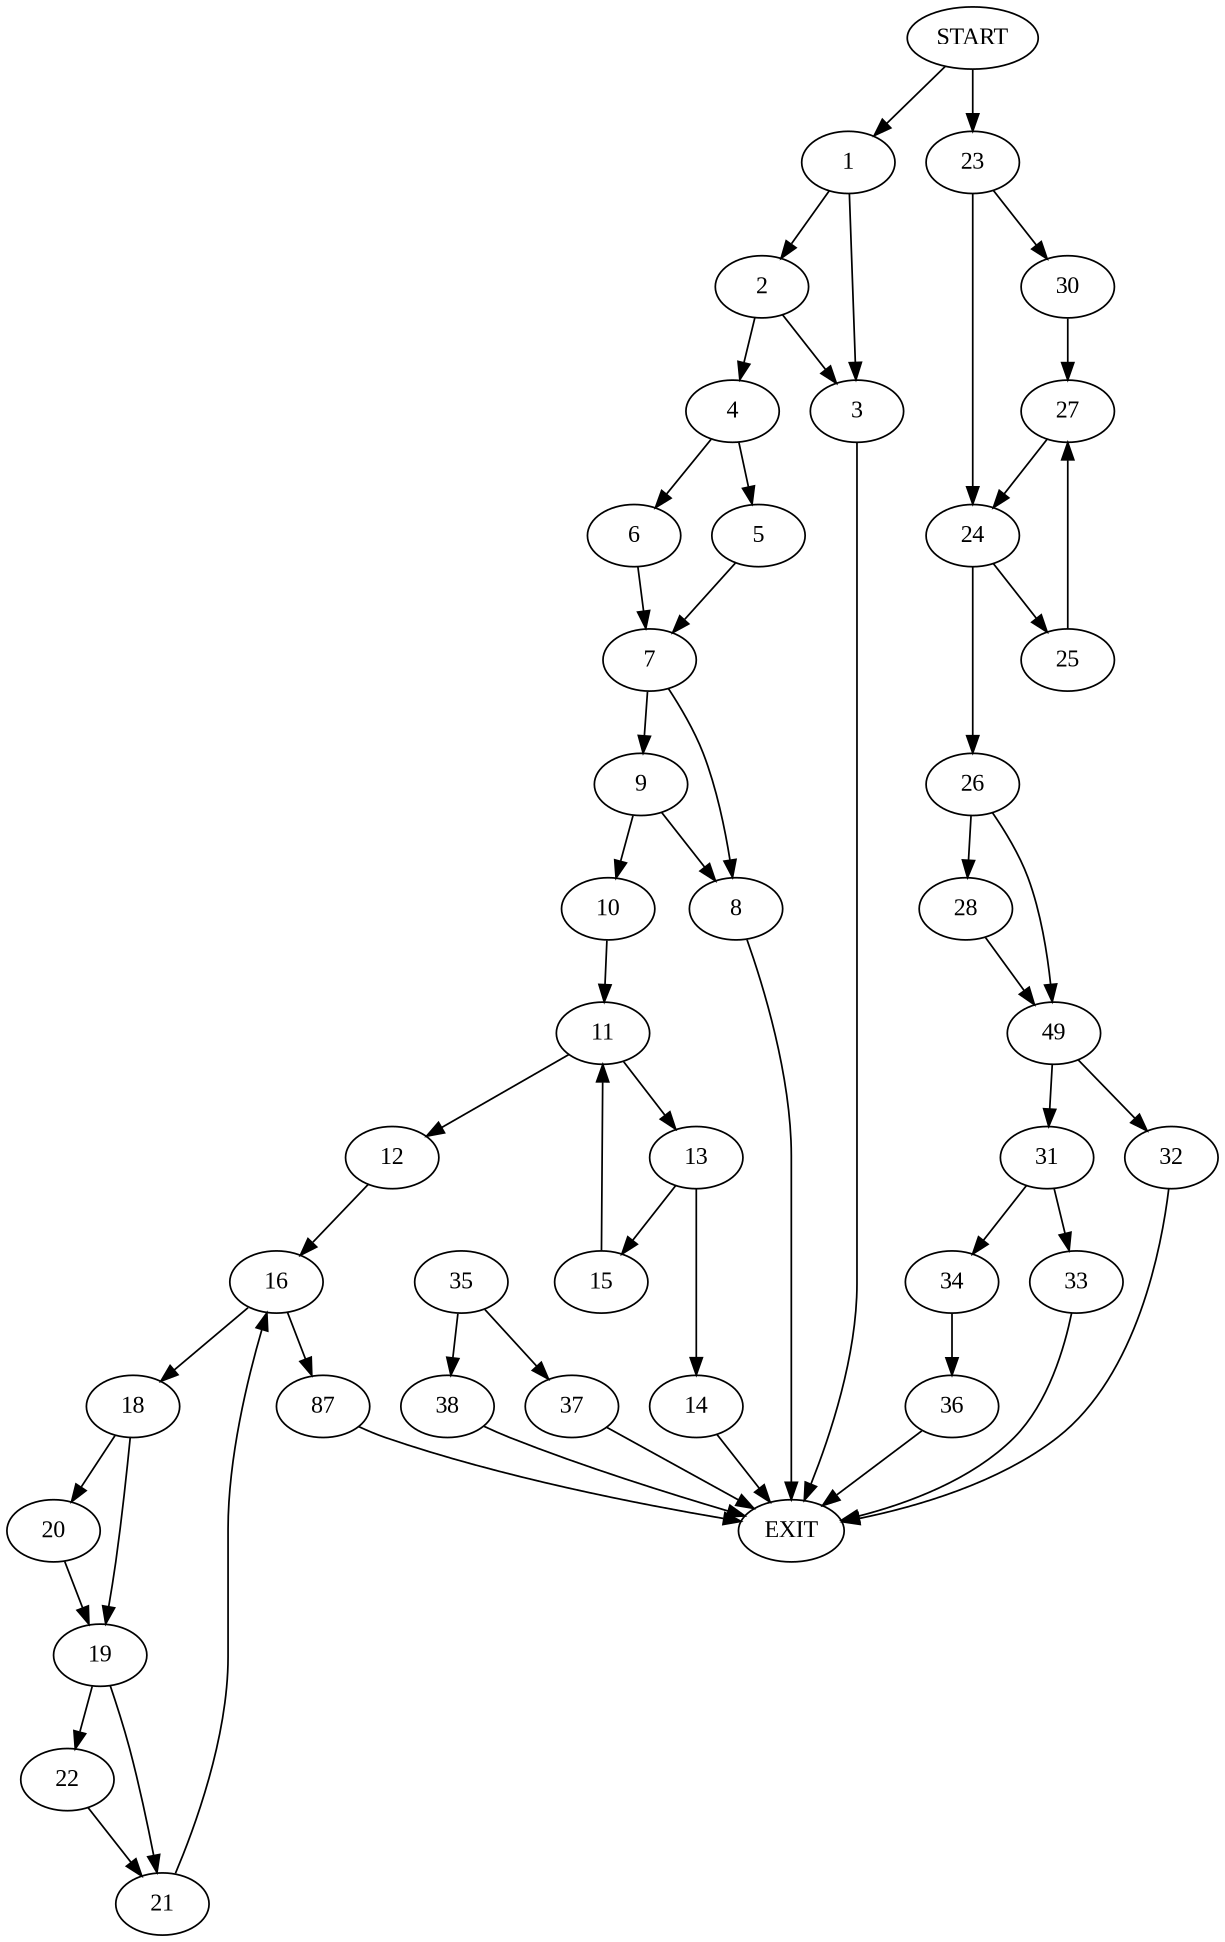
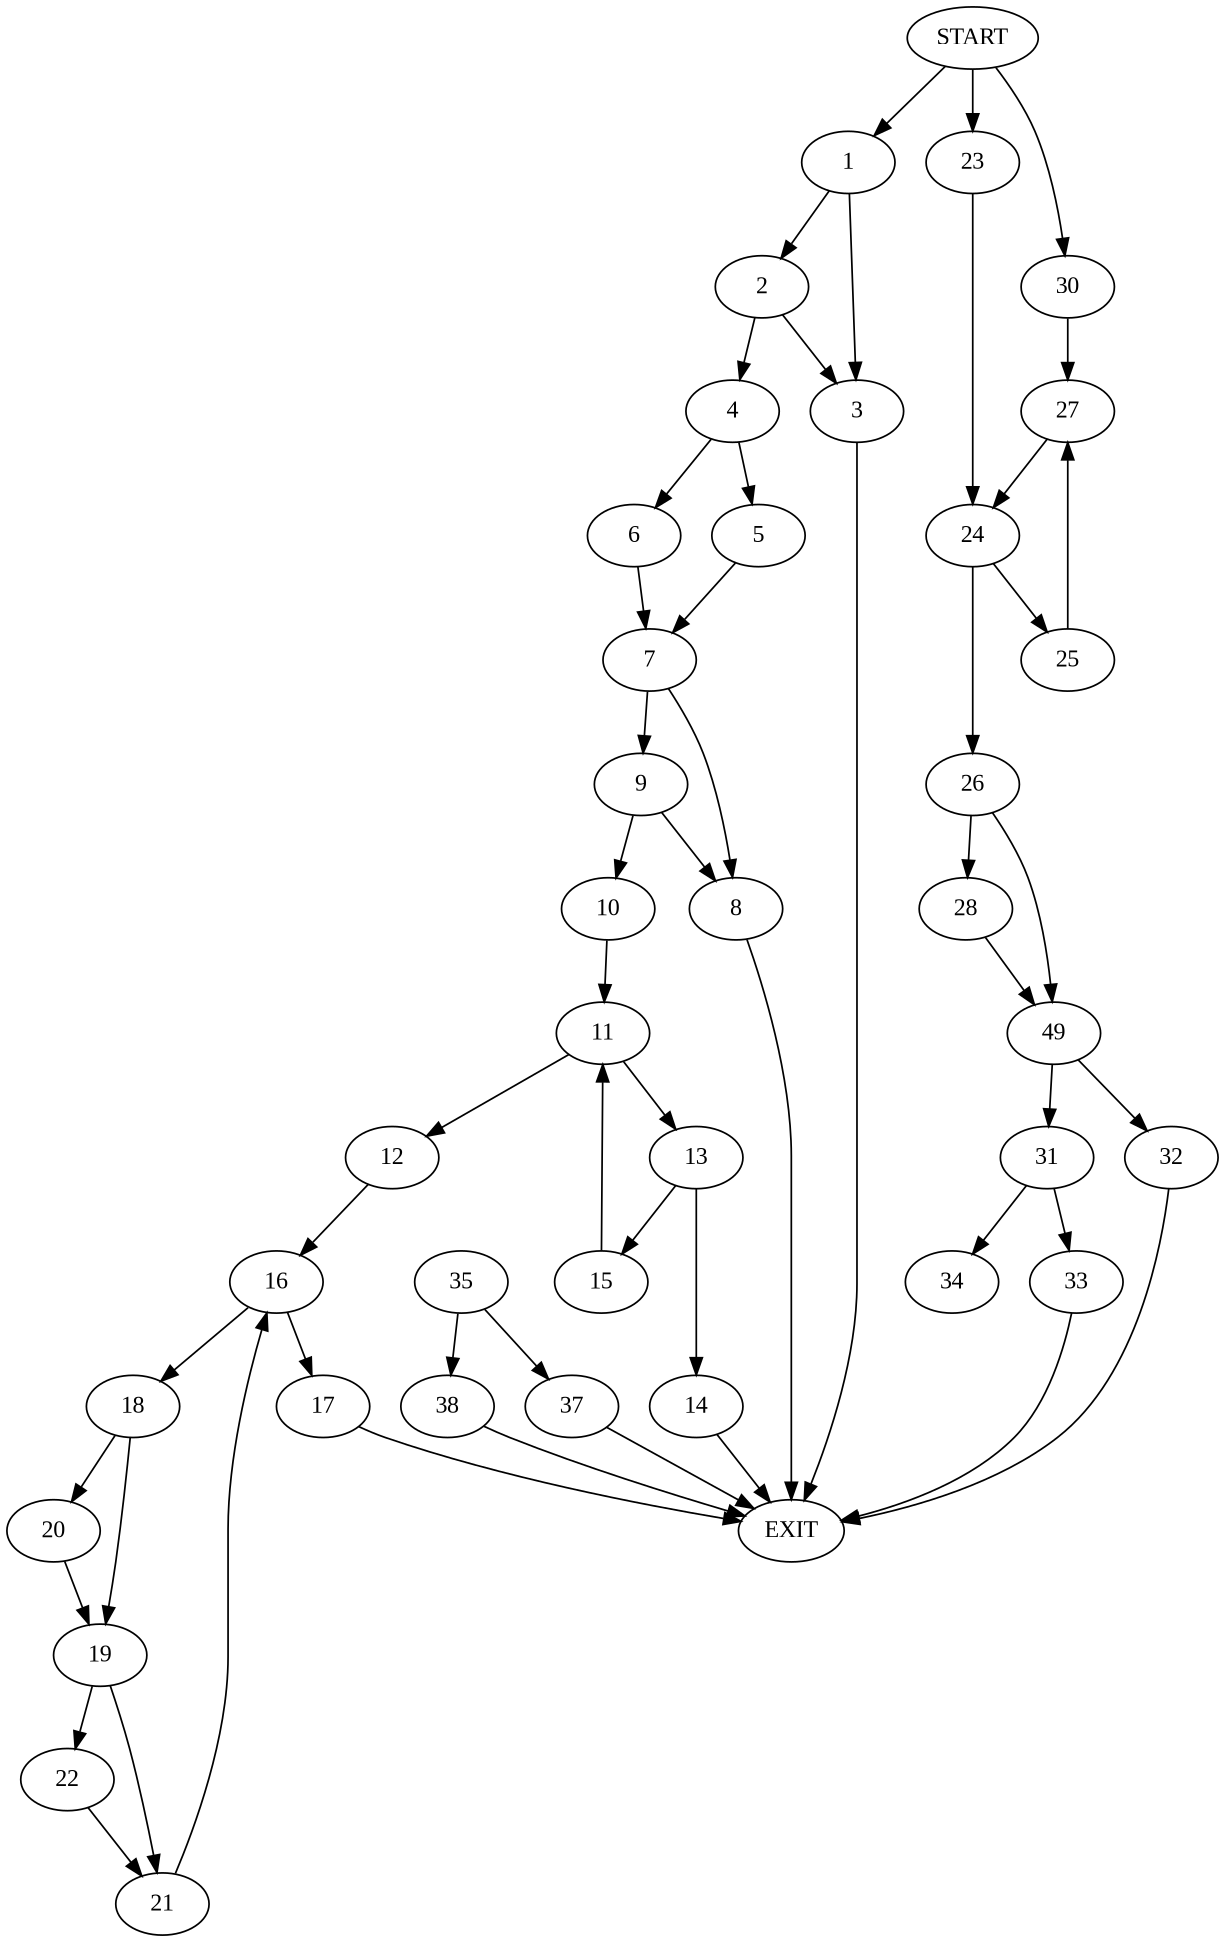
edge "23" -> "30": now "START" -> "30"
node "87": label "87" -> "17"
node "36": removed
